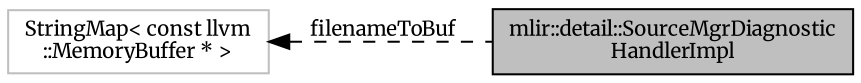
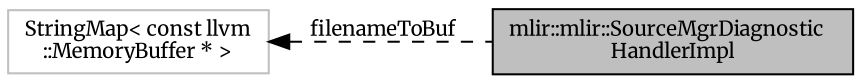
node "mlir::detail::SourceMgrDiagnostic HandlerImpl": label "mlir::detail::SourceMgrDiagnostic HandlerImpl" -> "mlir::mlir::SourceMgrDiagnostic HandlerImpl"
